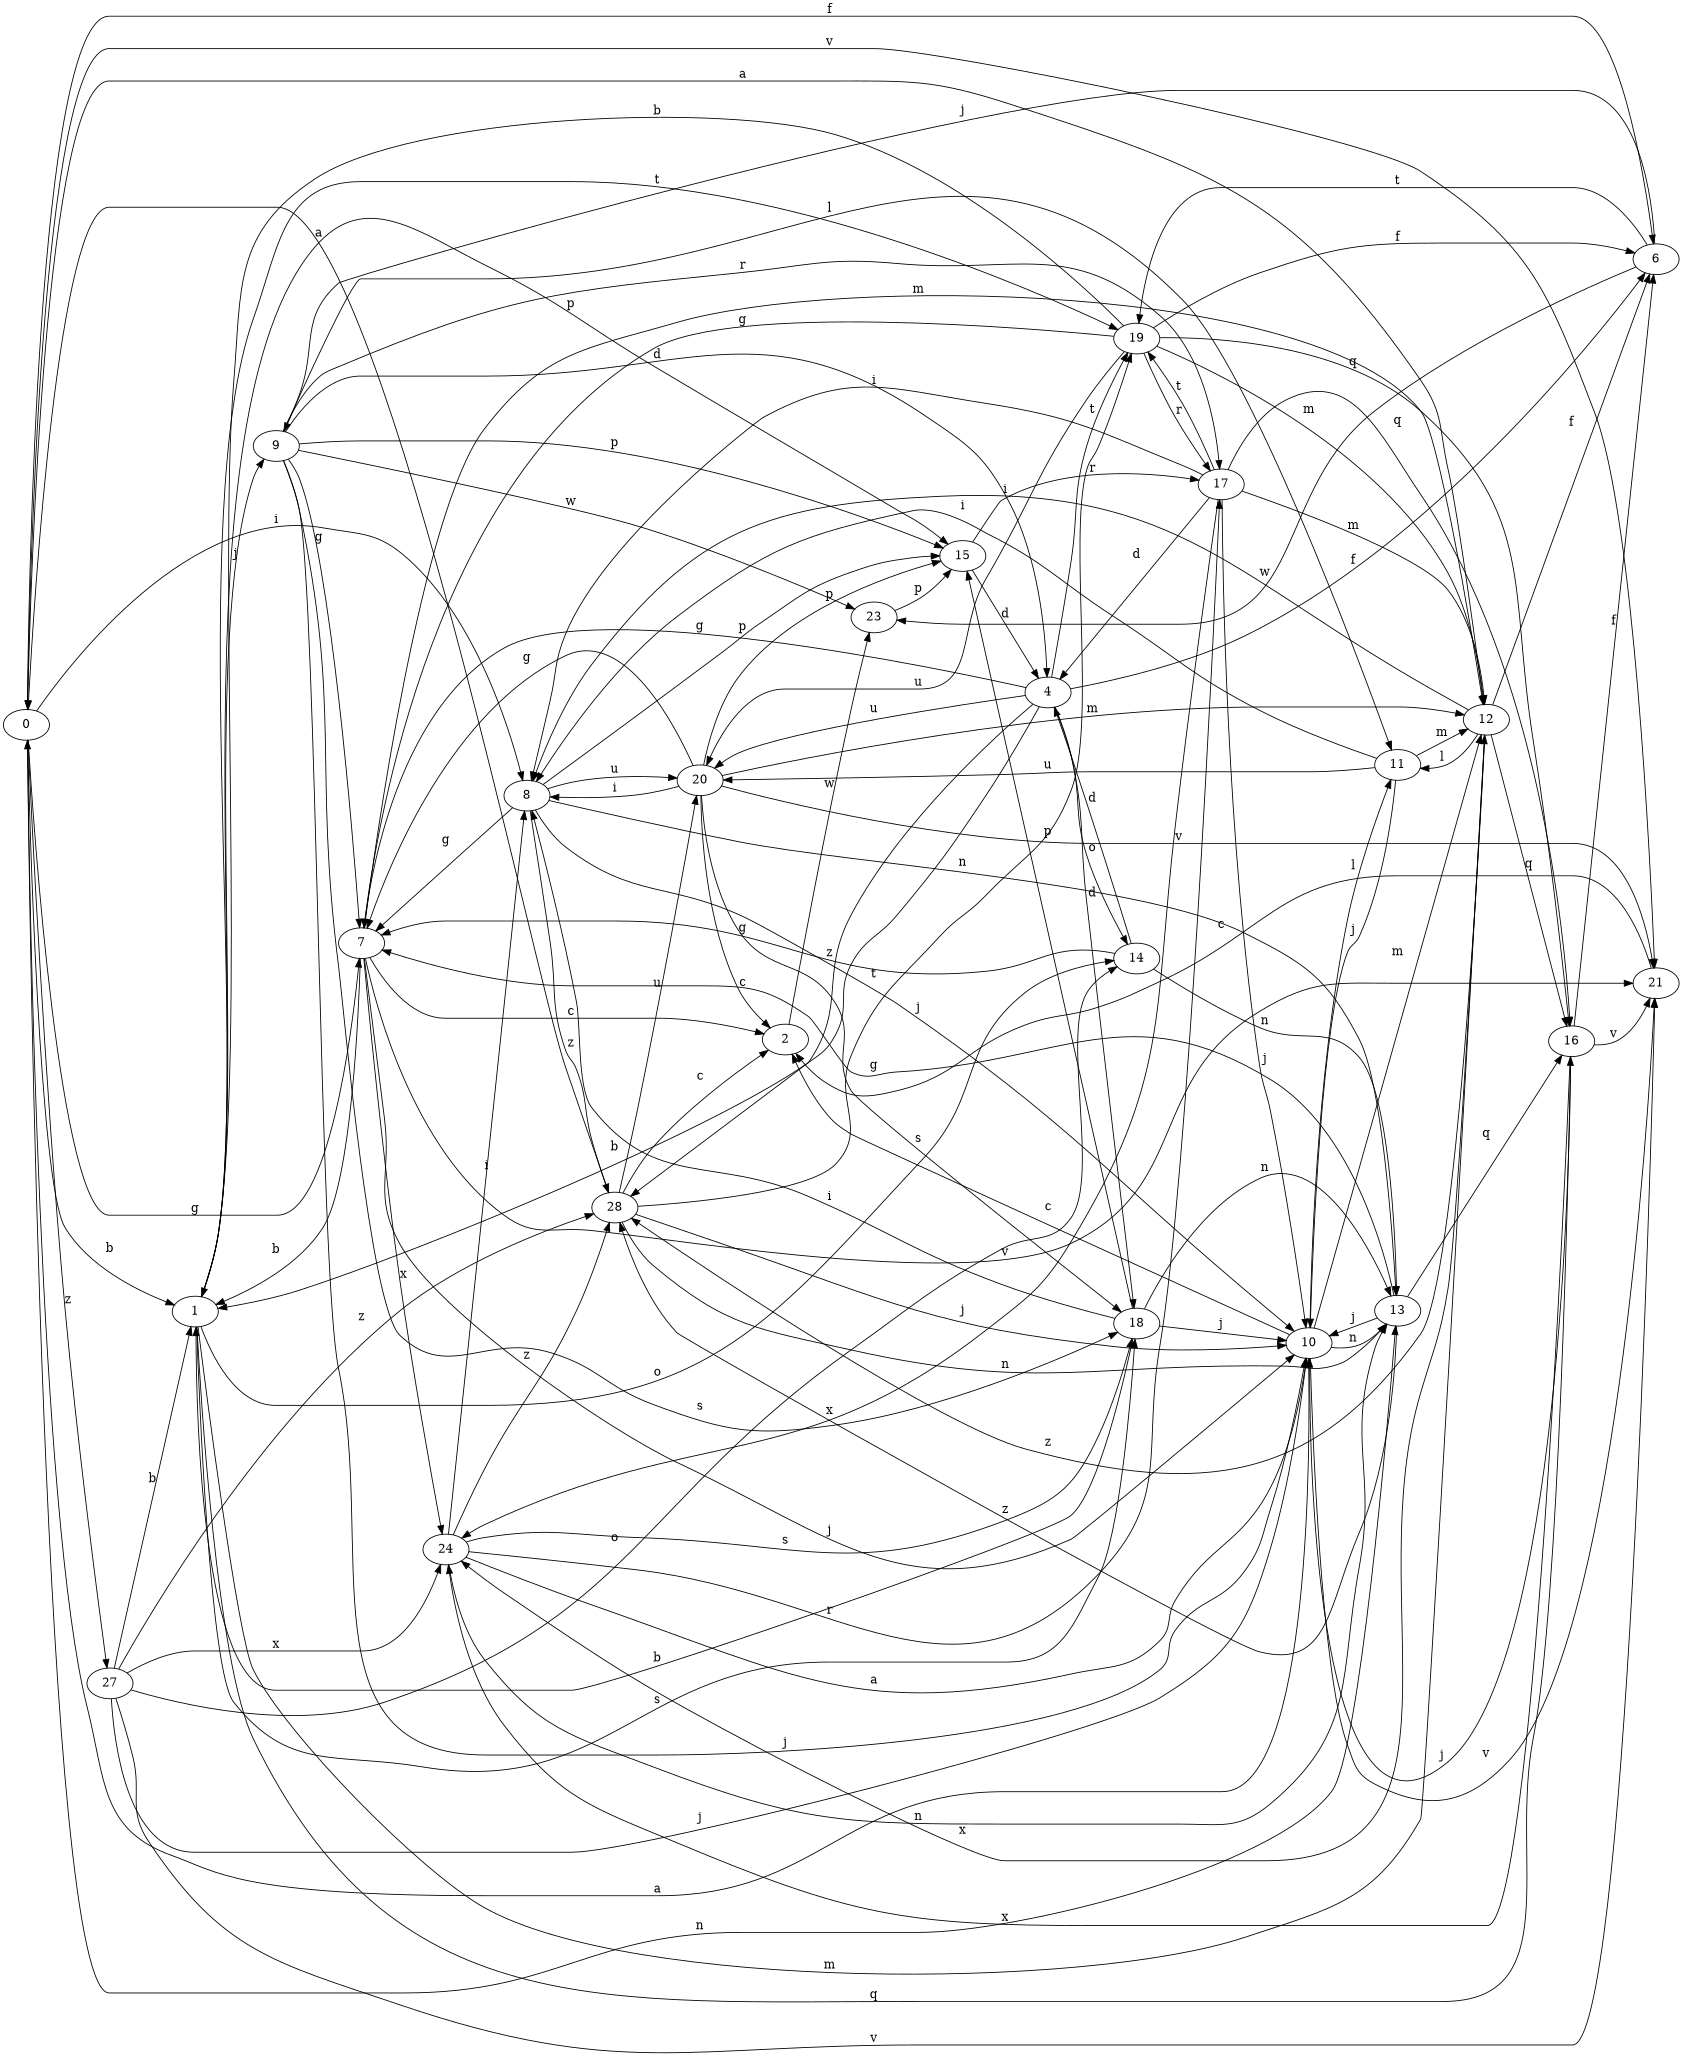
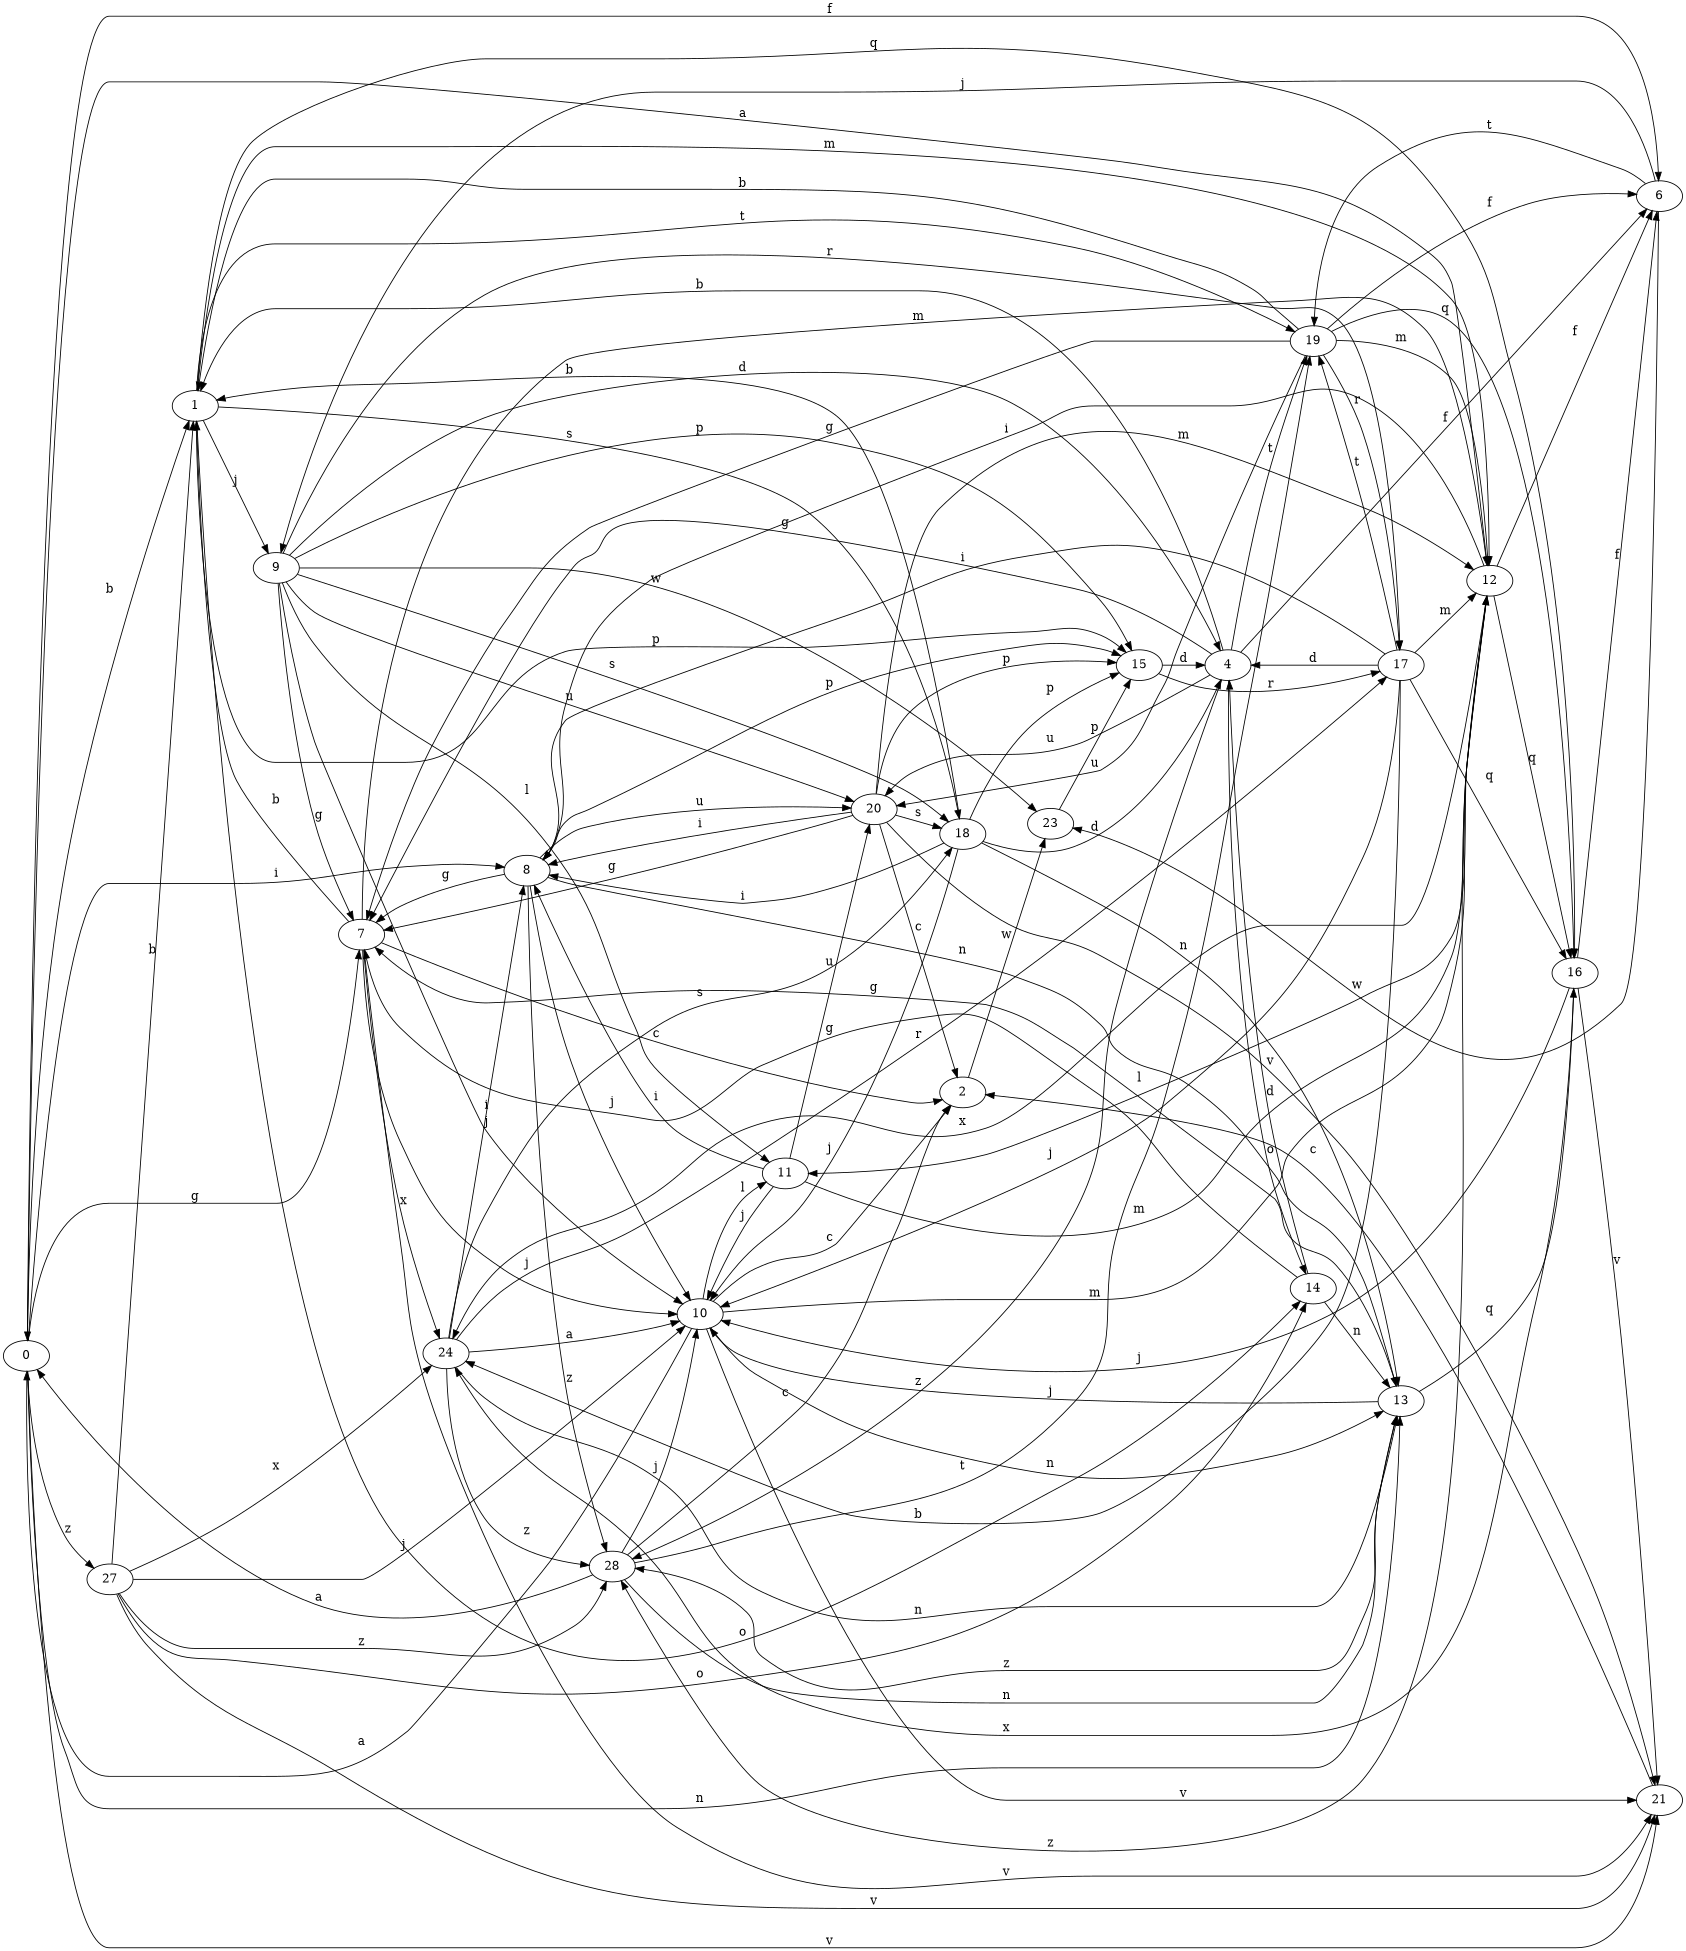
edge "28" -> "20": now "9" -> "20"
edge "4" -> "18": reversed
edge "17" -> "24": label "x" -> "b"
